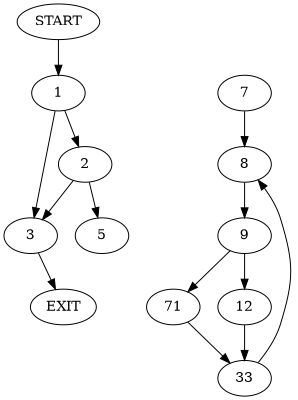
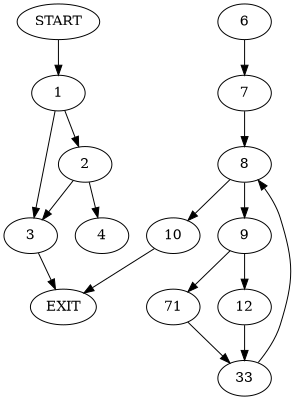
node "6": added
node "5": label "5" -> "4"
node "10": added
